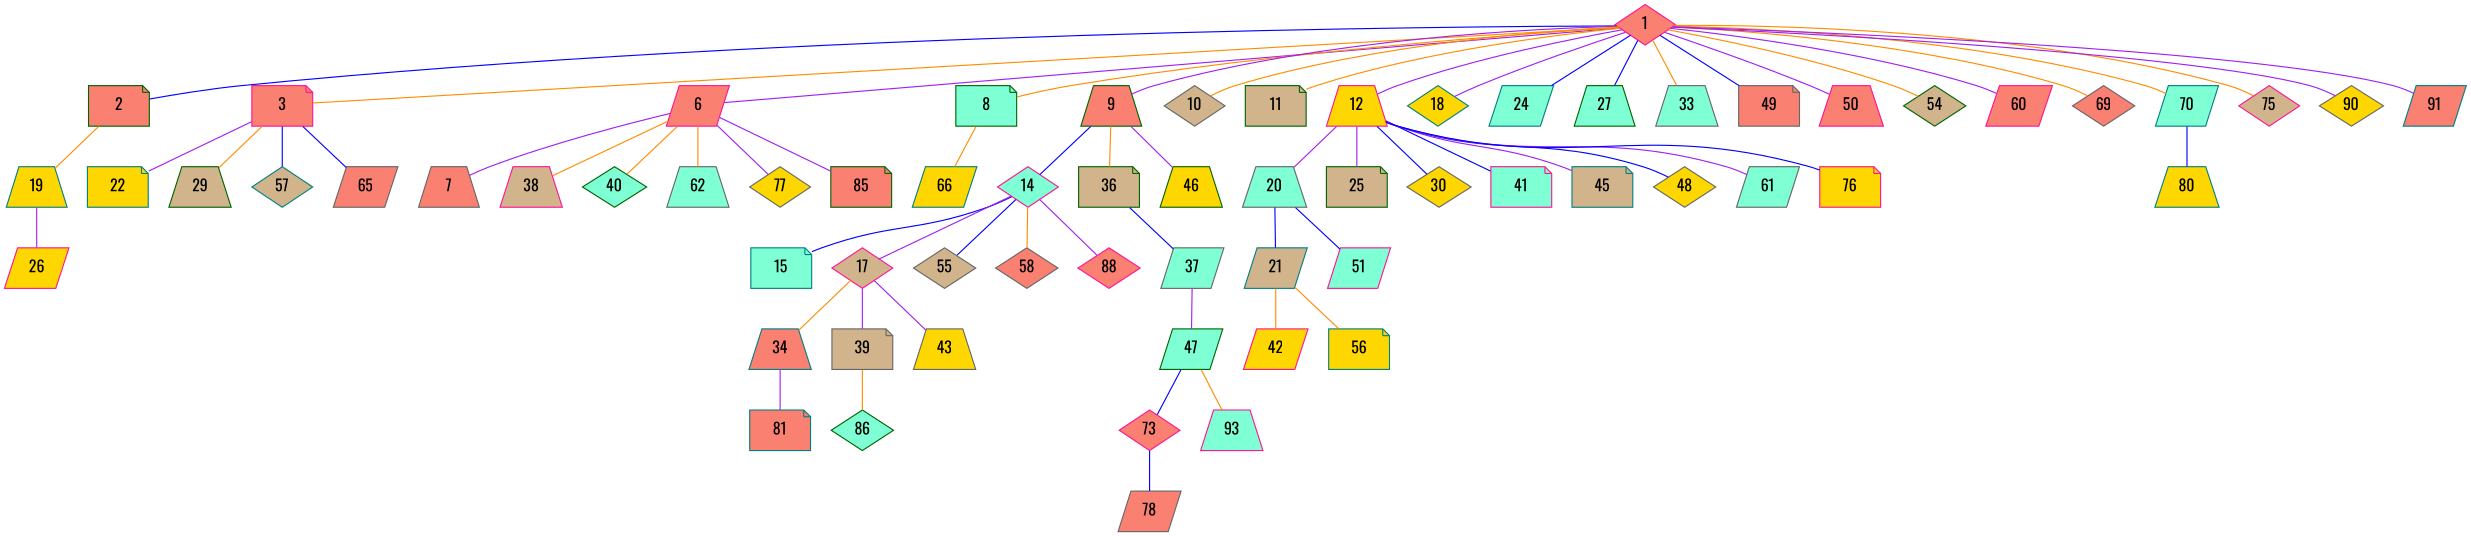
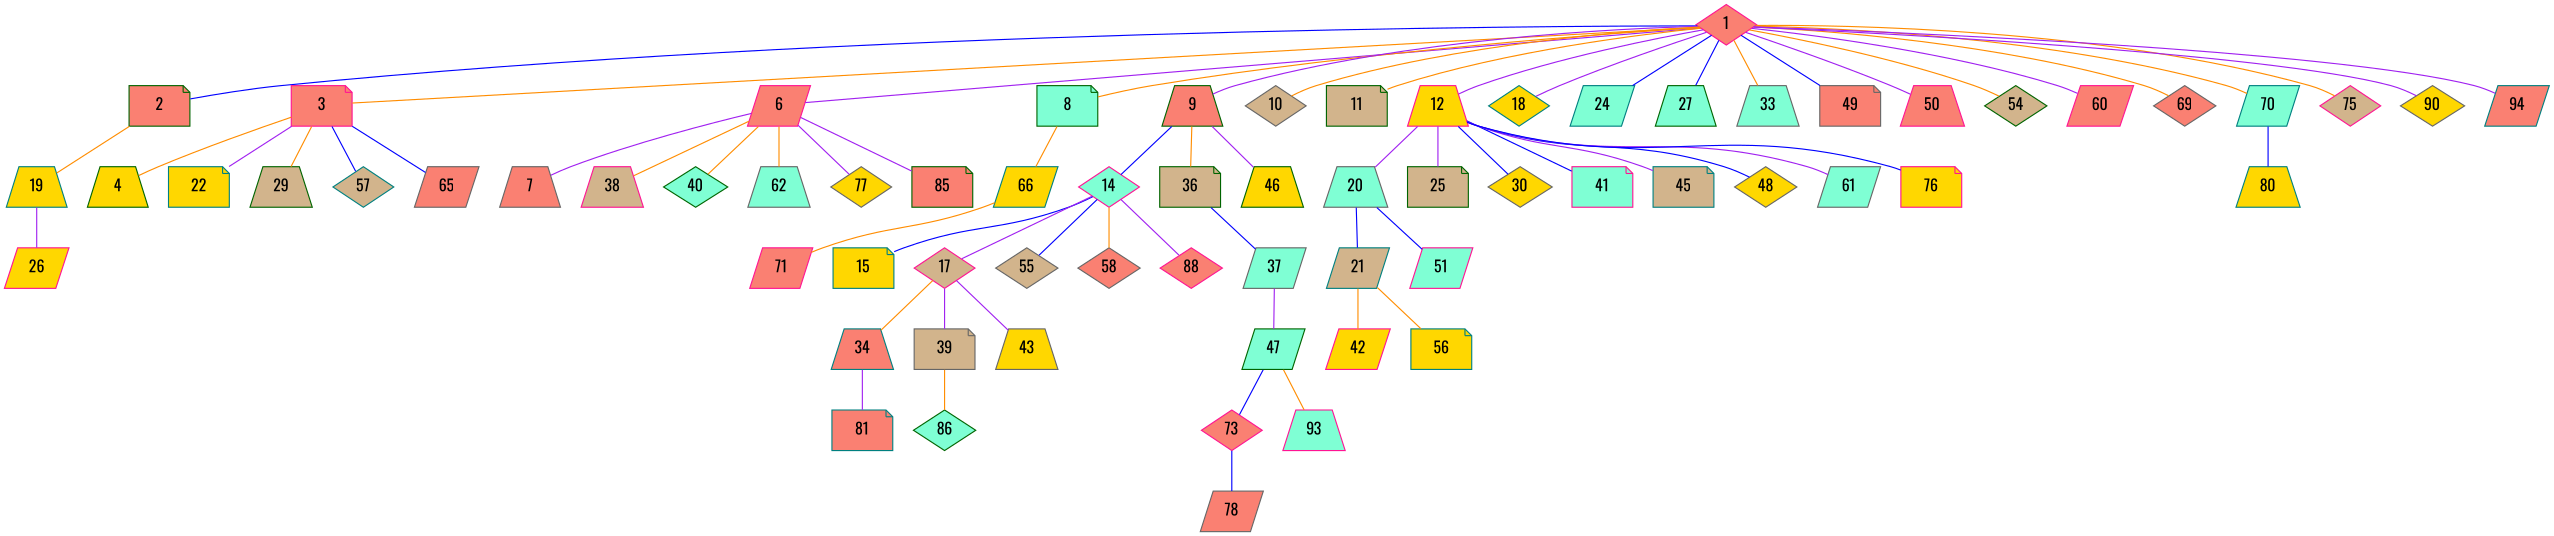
node "91": label "91" -> "94"
node "4": added
node "71": added
node "15": fillcolor aquamarine -> gold
